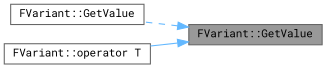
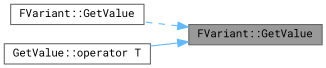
node "FVariant::operator T": label "FVariant::operator T" -> "GetValue::operator T"
